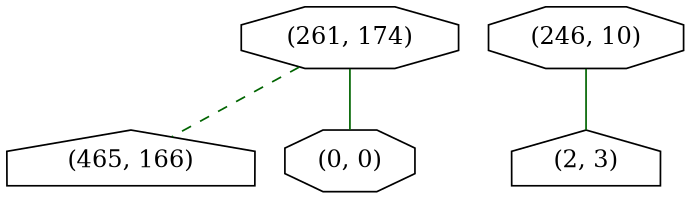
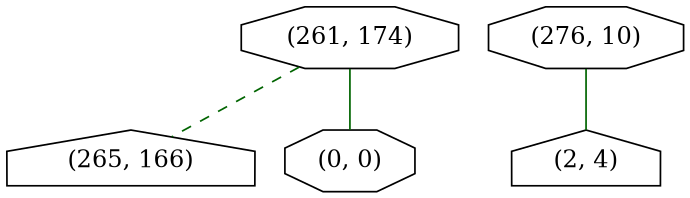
node "(246, 10)": label "(246, 10)" -> "(276, 10)"
node "(465, 166)": label "(465, 166)" -> "(265, 166)"
node "(2, 3)": label "(2, 3)" -> "(2, 4)"
